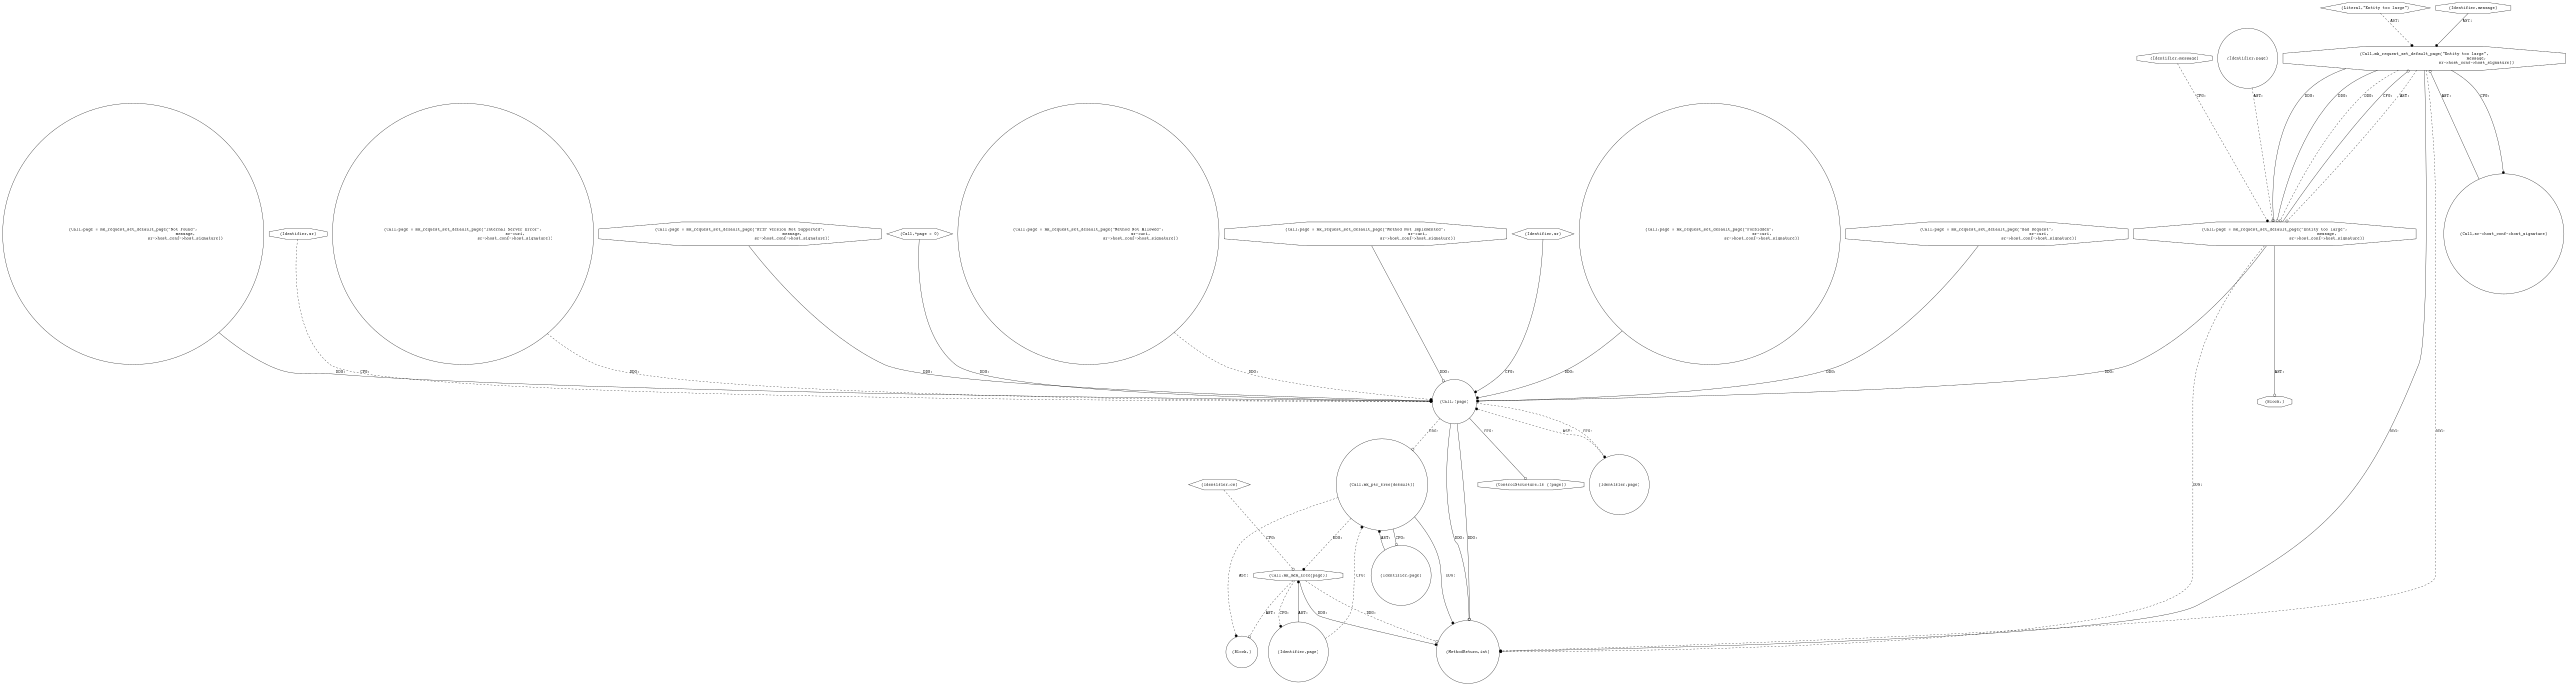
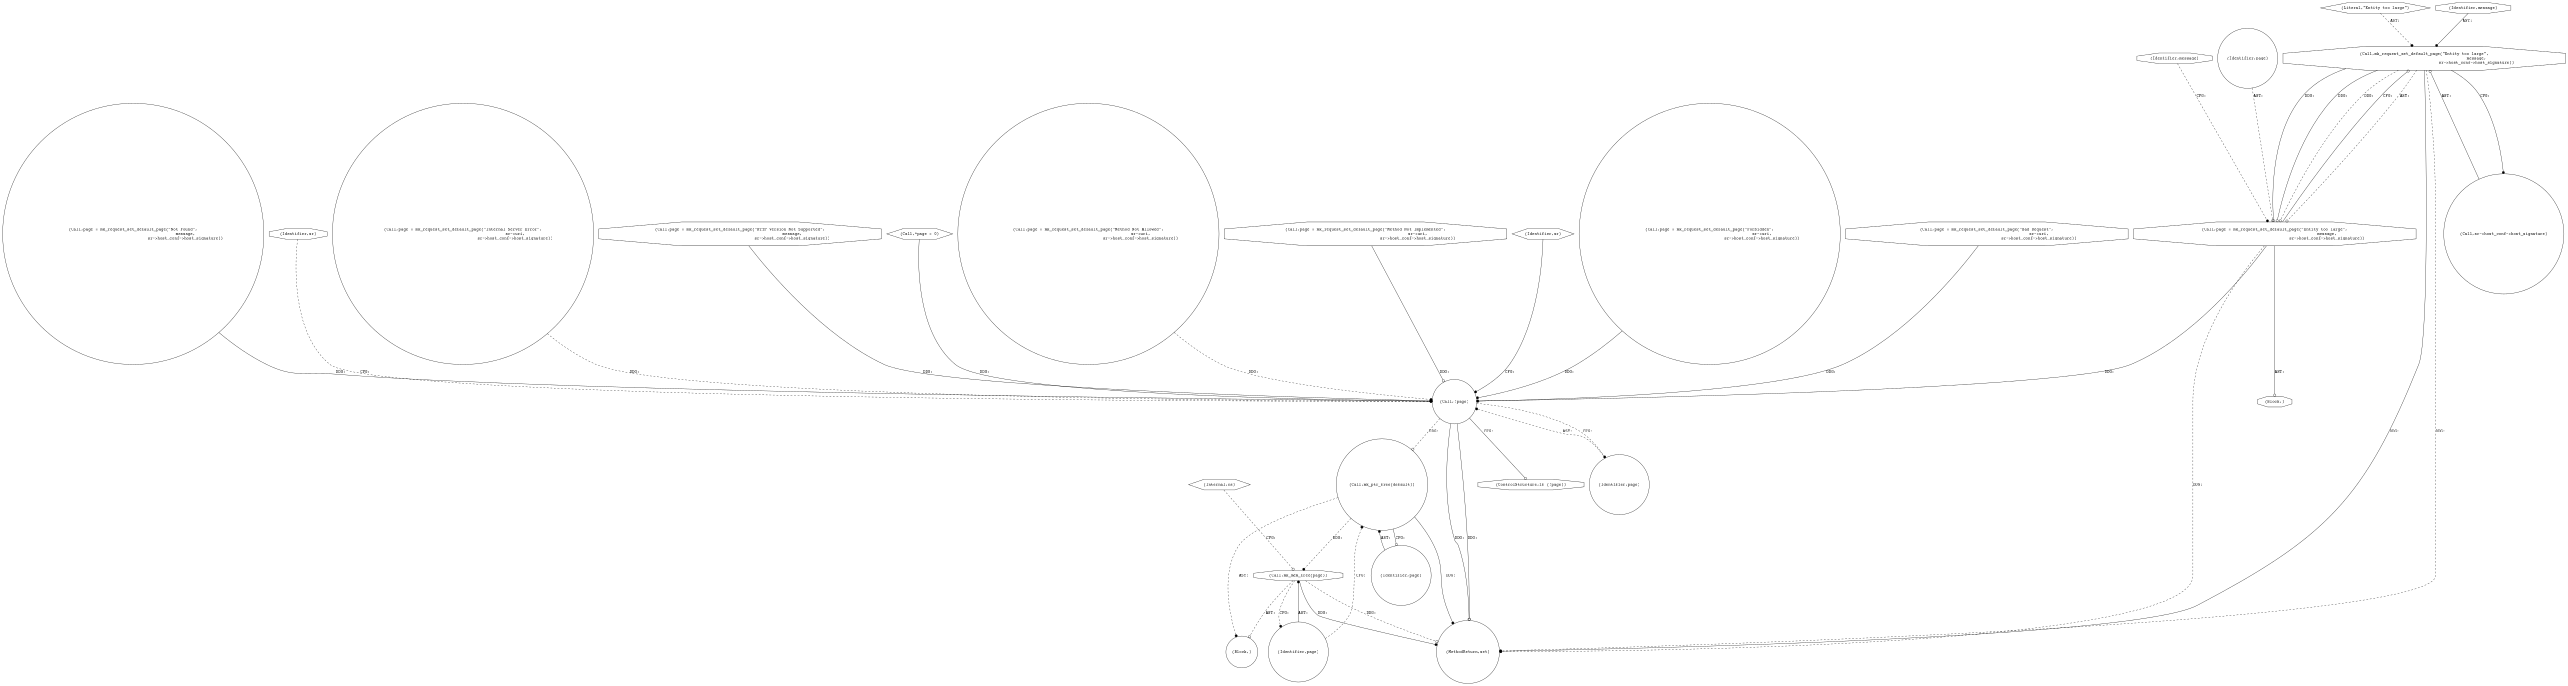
node "(Identifier,cs)": label "(Identifier,cs)" -> "(Internal,cs)"
node "(MethodReturn,int)": label "(MethodReturn,int)" -> "(MethodReturn,set)"
